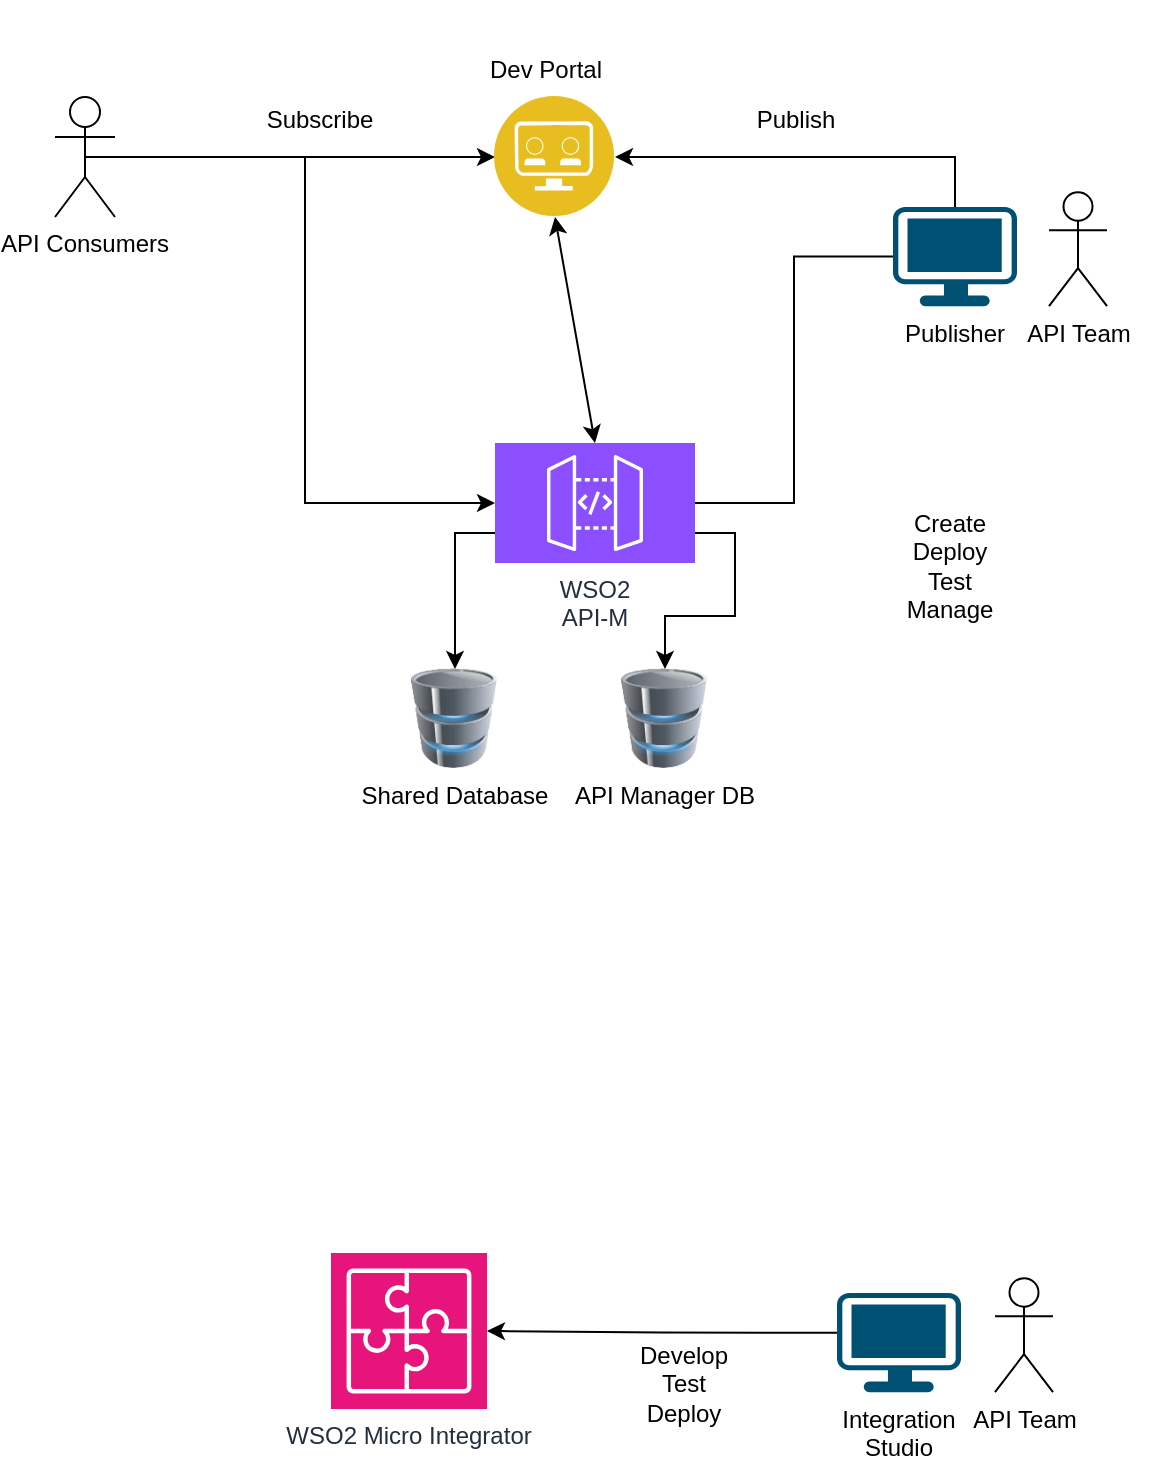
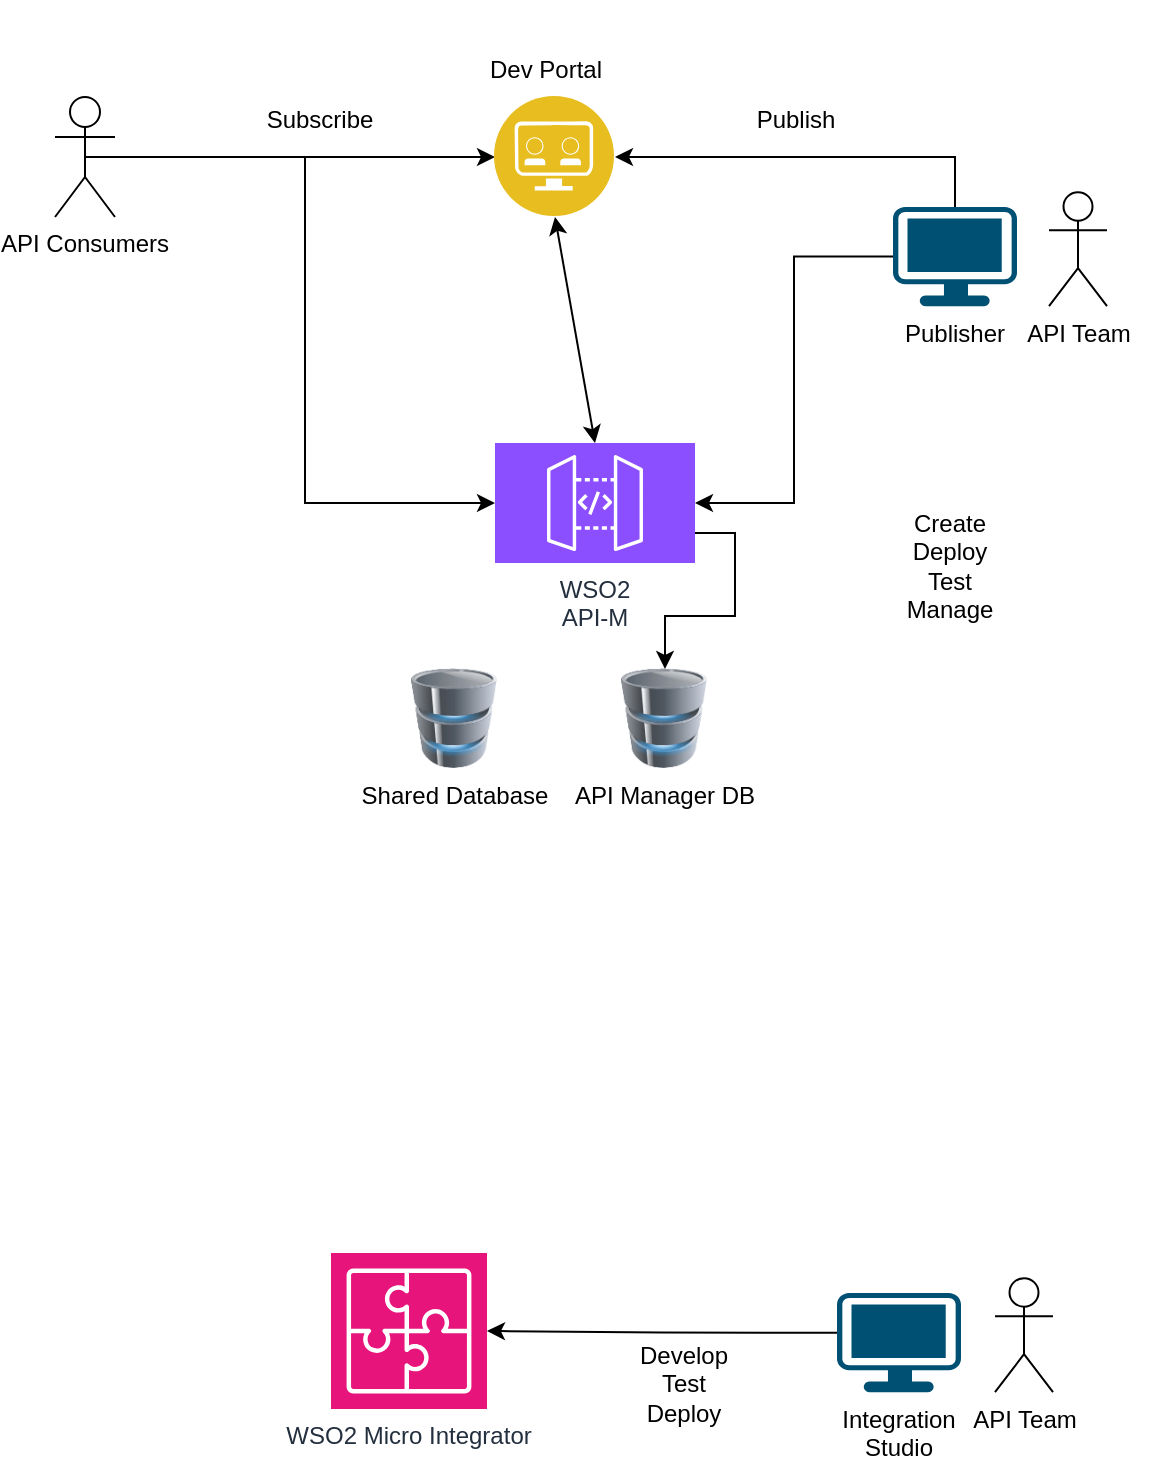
edge "Publisher" -- "WSO2 API-M": arrowhead none -> classic
edge "WSO2 API-M" -> "Shared Database": removed
